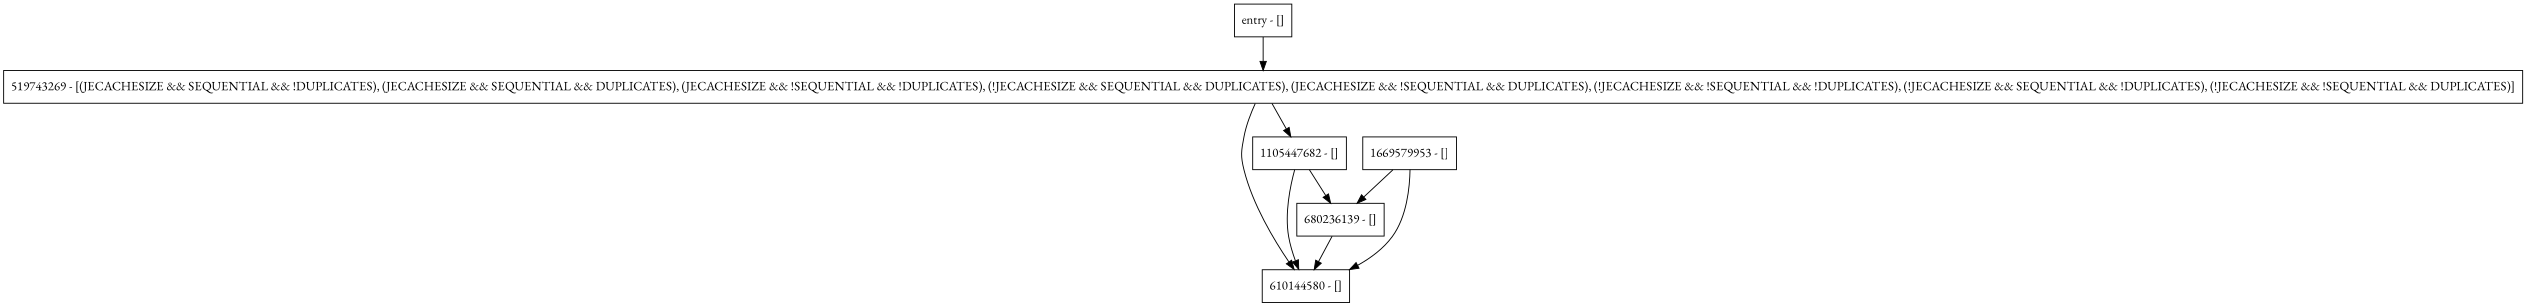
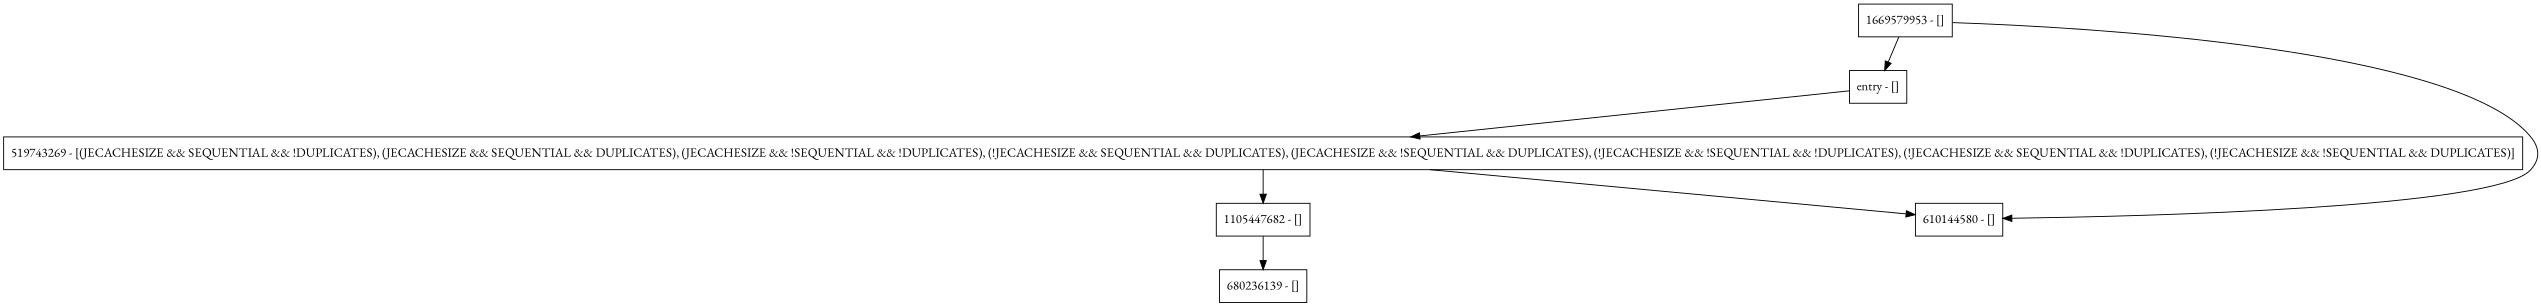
edge "1669579953 - []" -> "680236139 - []": now "1669579953 - []" -> "entry - []"
edge "1105447682 - []" -> "610144580 - []": removed
edge "680236139 - []" -> "610144580 - []": removed
